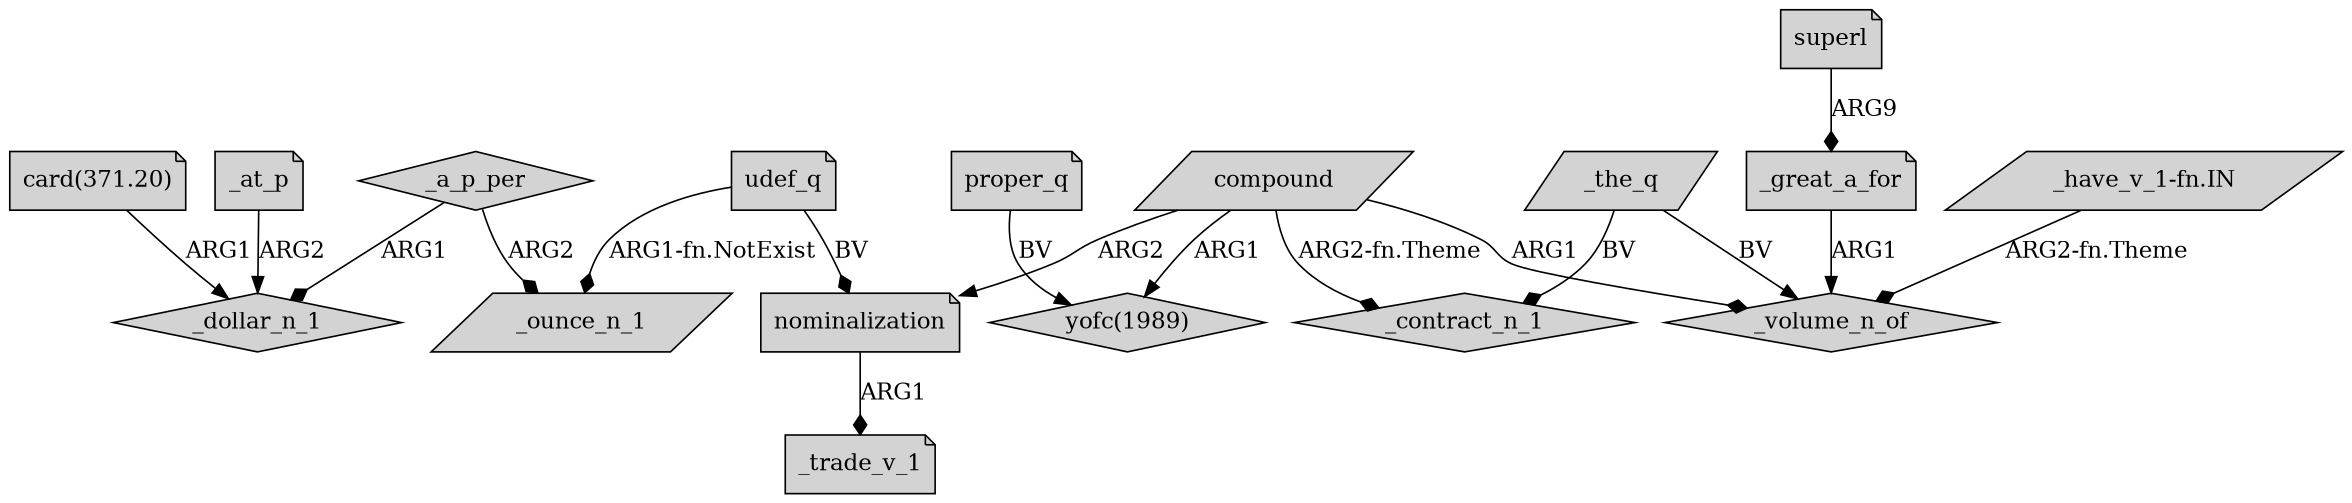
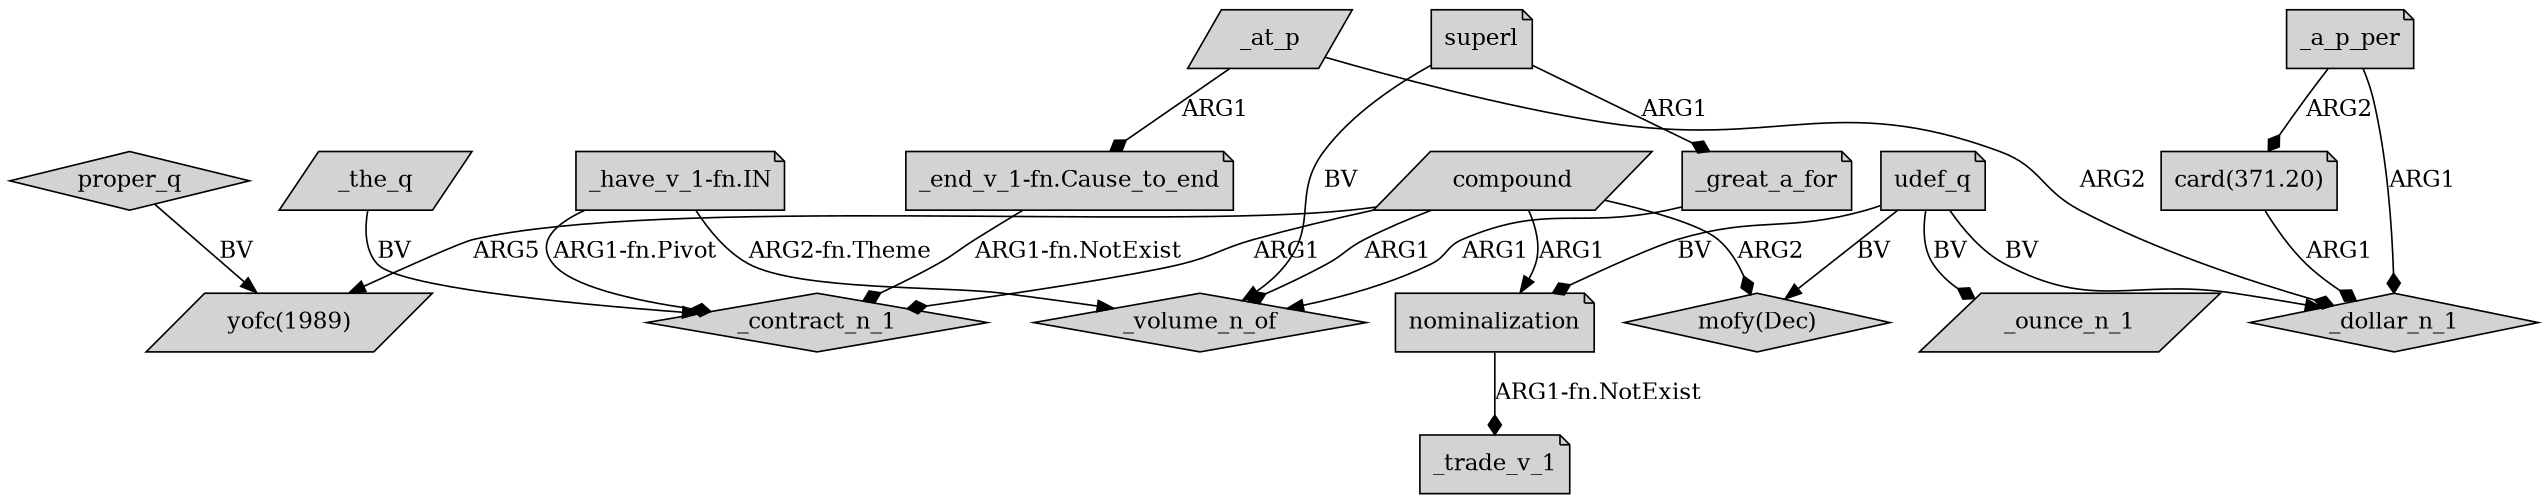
edge "superl" -> "_great_a_for": label "ARG9" -> "ARG1"
node "_at_p": shape note -> parallelogram
node "_a_p_per": shape diamond -> note
node "proper_q": shape note -> diamond
node "_end_v_1-fn.Cause_to_end": added
node "_have_v_1-fn.IN": shape parallelogram -> note
edge "_at_p" -> "_dollar_n_1": arrowhead normal -> diamond
edge "_a_p_per" -> "_ounce_n_1": now "_a_p_per" -> "card(371.20)"
edge "card(371.20)" -> "_dollar_n_1": arrowhead normal -> diamond
edge "_the_q" -> "_volume_n_of": now "superl" -> "_volume_n_of"
edge "udef_q" -> "_ounce_n_1": label "ARG1-fn.NotExist" -> "BV"
edge "compound" -> "nominalization": label "ARG2" -> "ARG1"
edge "compound" -> "yofc(1989)": label "ARG1" -> "ARG5"
edge "compound" -> "_contract_n_1": label "ARG2-fn.Theme" -> "ARG1"
edge "_have_v_1-fn.IN" -> "_volume_n_of": arrowhead diamond -> normal
edge "_the_q" -> "_contract_n_1": arrowhead diamond -> normal
edge "_have_v_1-fn.IN" -> "_contract_n_1": added, label "ARG1-fn.Pivot"
edge "udef_q" -> "_dollar_n_1": added, label "BV"
node "yofc(1989)": shape diamond -> parallelogram
node "mofy(Dec)": added
edge "nominalization" -> "_trade_v_1": label "ARG1" -> "ARG1-fn.NotExist"
